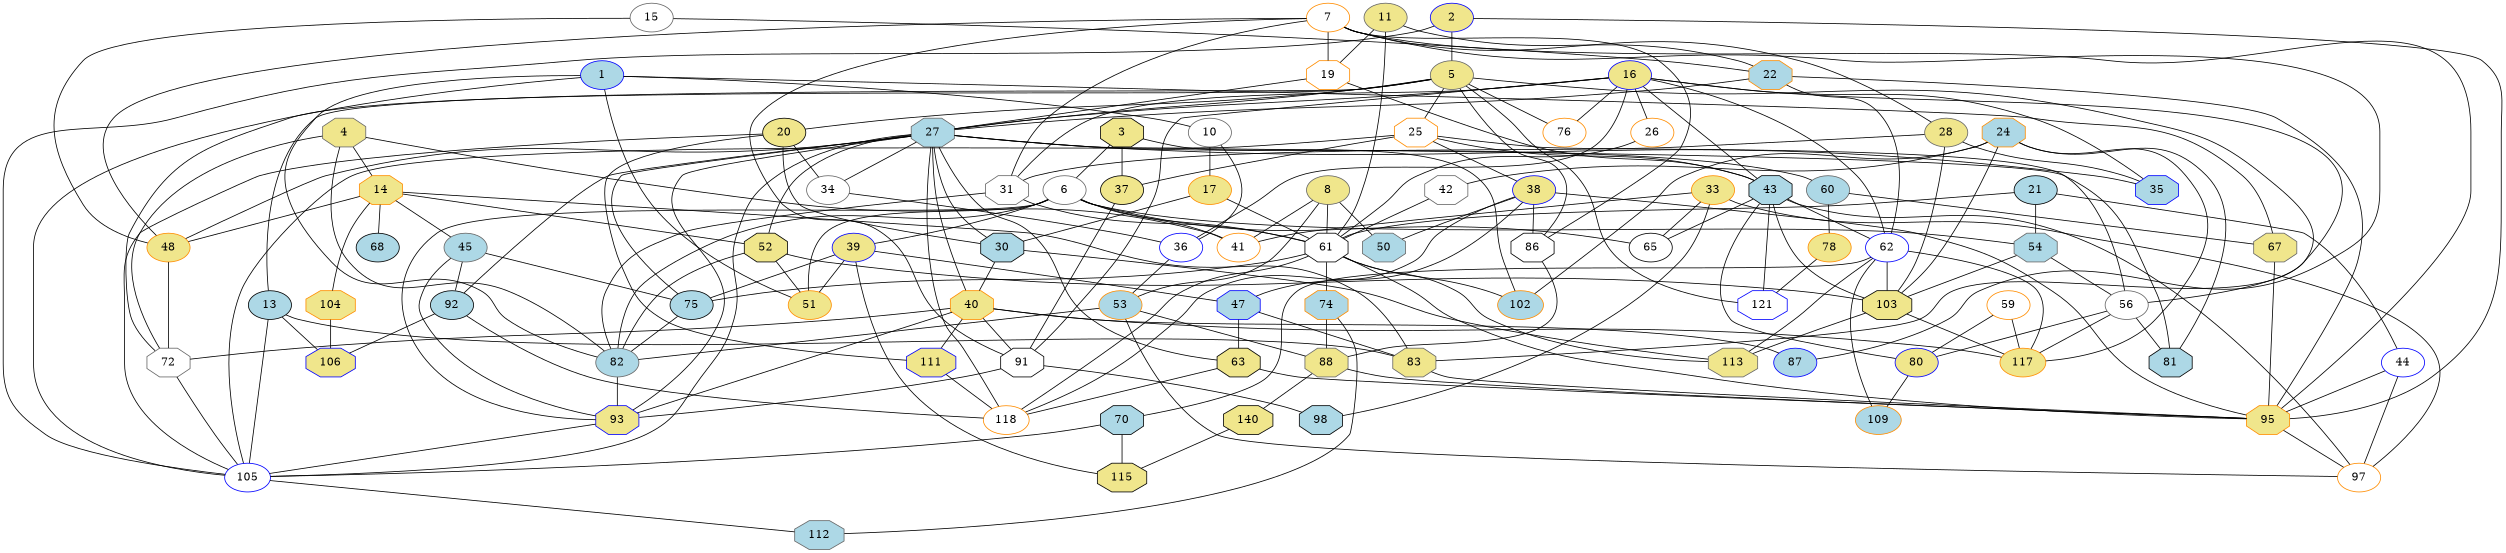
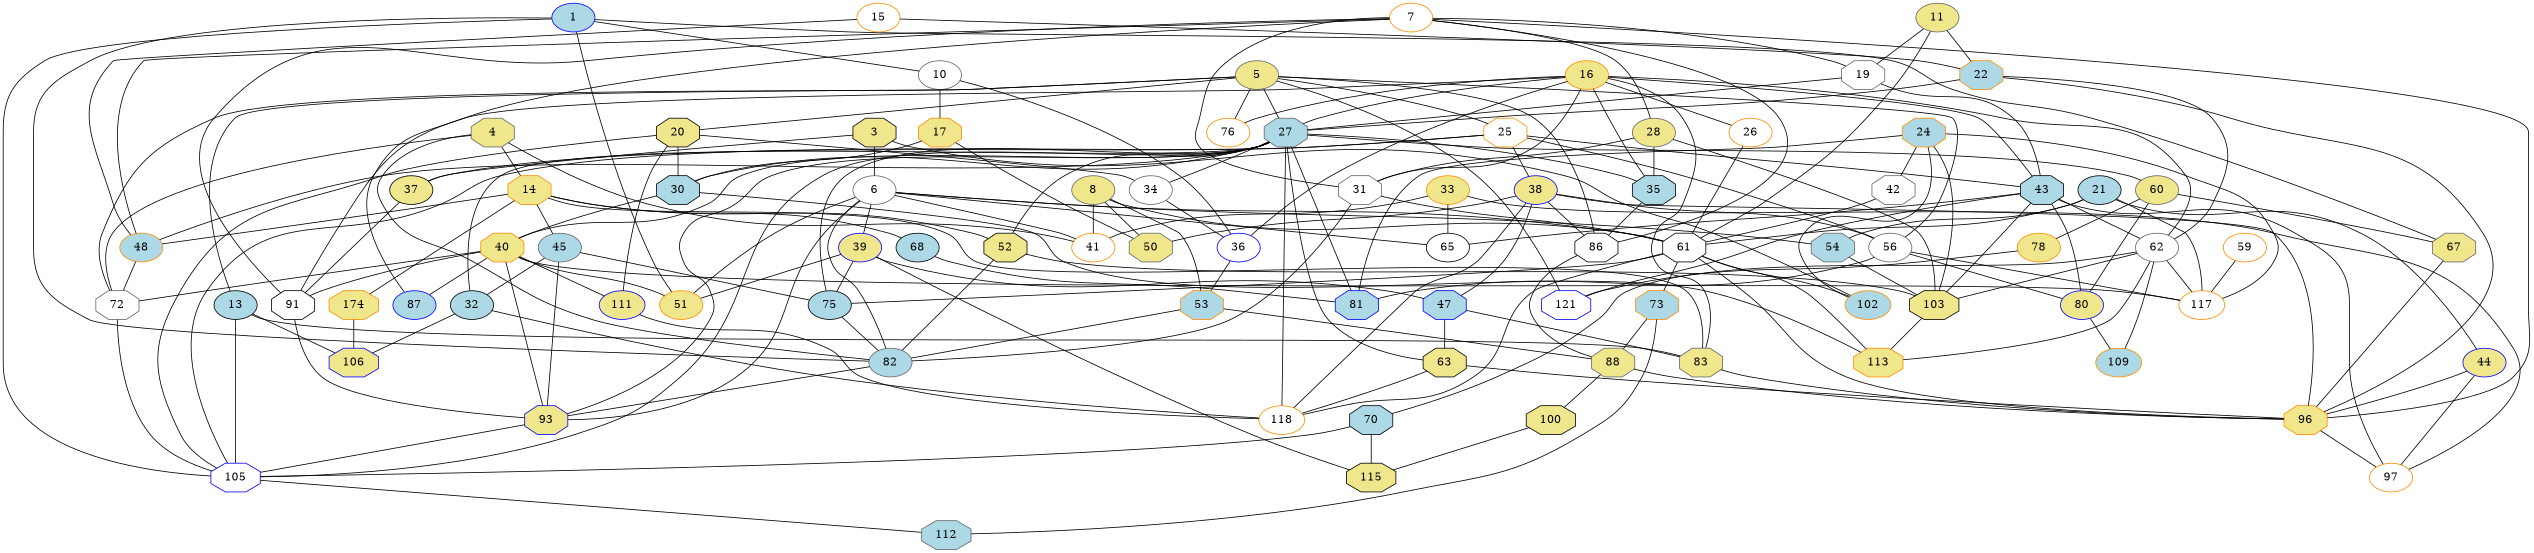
node "15": color gray40 -> darkorange
node "2": removed
node "19": color darkorange -> gray40
node "16": color blue -> darkorange
node "20": shape ellipse -> octagon
node "17": shape ellipse -> octagon
node "60": fillcolor lightblue -> khaki
node "35": color blue -> black
edge "17" -- "61": now "17" -- "50"
edge "35" -- "86": added
node "48": fillcolor khaki -> lightblue
node "50": fillcolor lightblue -> khaki
node "62": color blue -> gray40
edge "54" -- "56": now "38" -- "56"
edge "52" -- "51": now "40" -- "51"
edge "68" -- "81": added
node "104": label "104" -> "174"
node "92": label "92" -> "32"
node "53": shape ellipse -> octagon
node "74": label "74" -> "73"
edge "59" -- "80": now "60" -- "80"
edge "103" -- "117": now "21" -- "117"
node "111": shape octagon -> ellipse
node "113": color gray40 -> darkorange
node "117": fillcolor khaki -> white
node "81": color black -> blue
node "44": fillcolor white -> khaki
node "140": label "140" -> "100"
node "98": removed
node "95": label "95" -> "96"
edge "53" -- "97": removed
node "105": shape ellipse -> octagon
